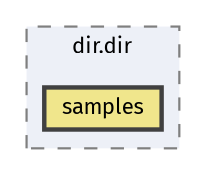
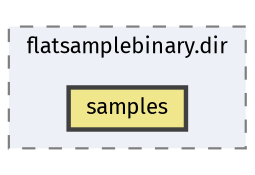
cluster "dir.dir": label "dir.dir" -> "flatsamplebinary.dir"
